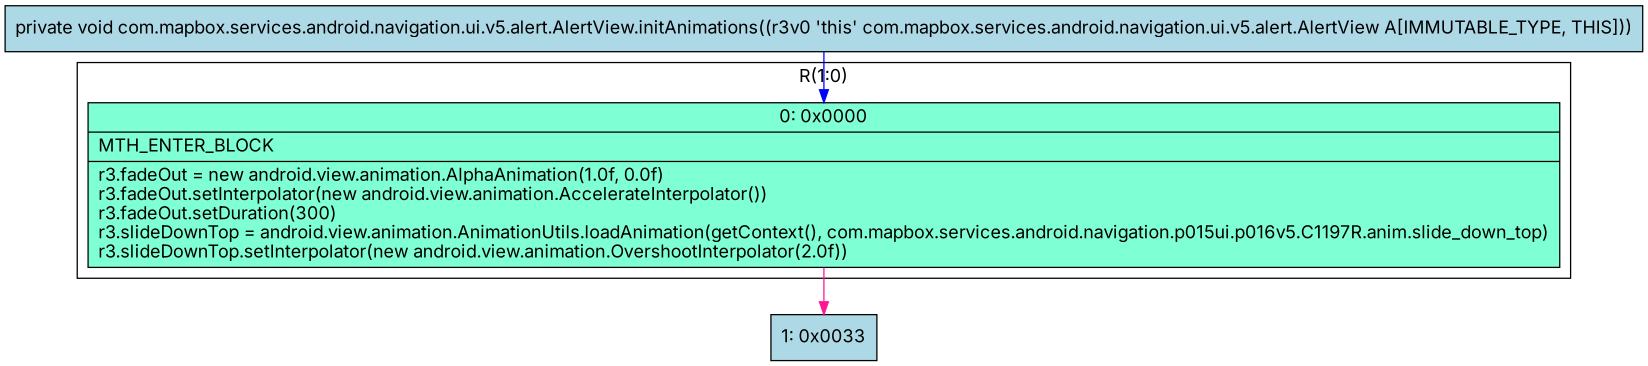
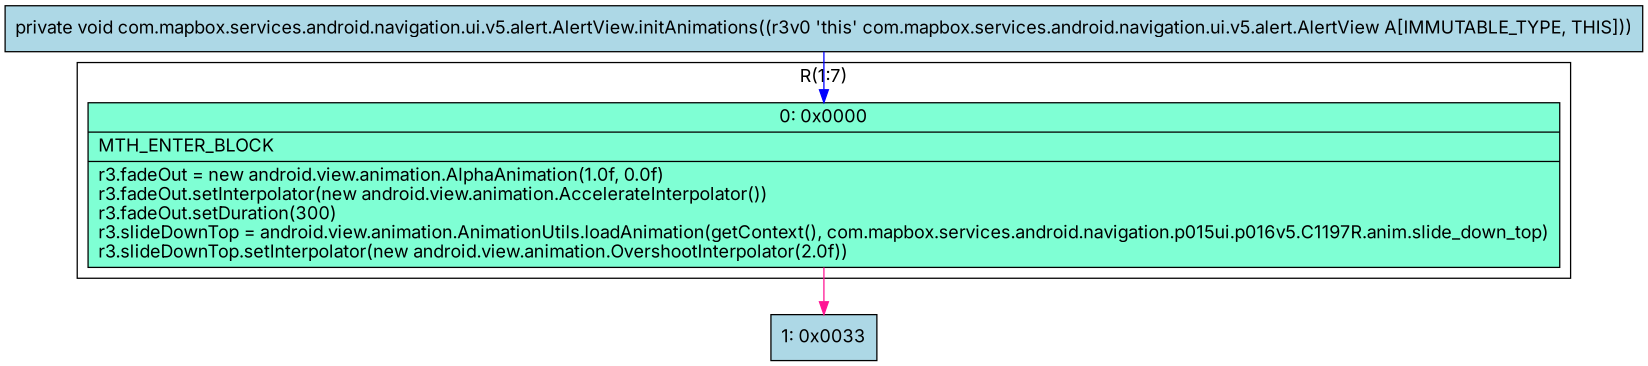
cluster "R(1:0)": label "R(1:0)" -> "R(1:7)"
